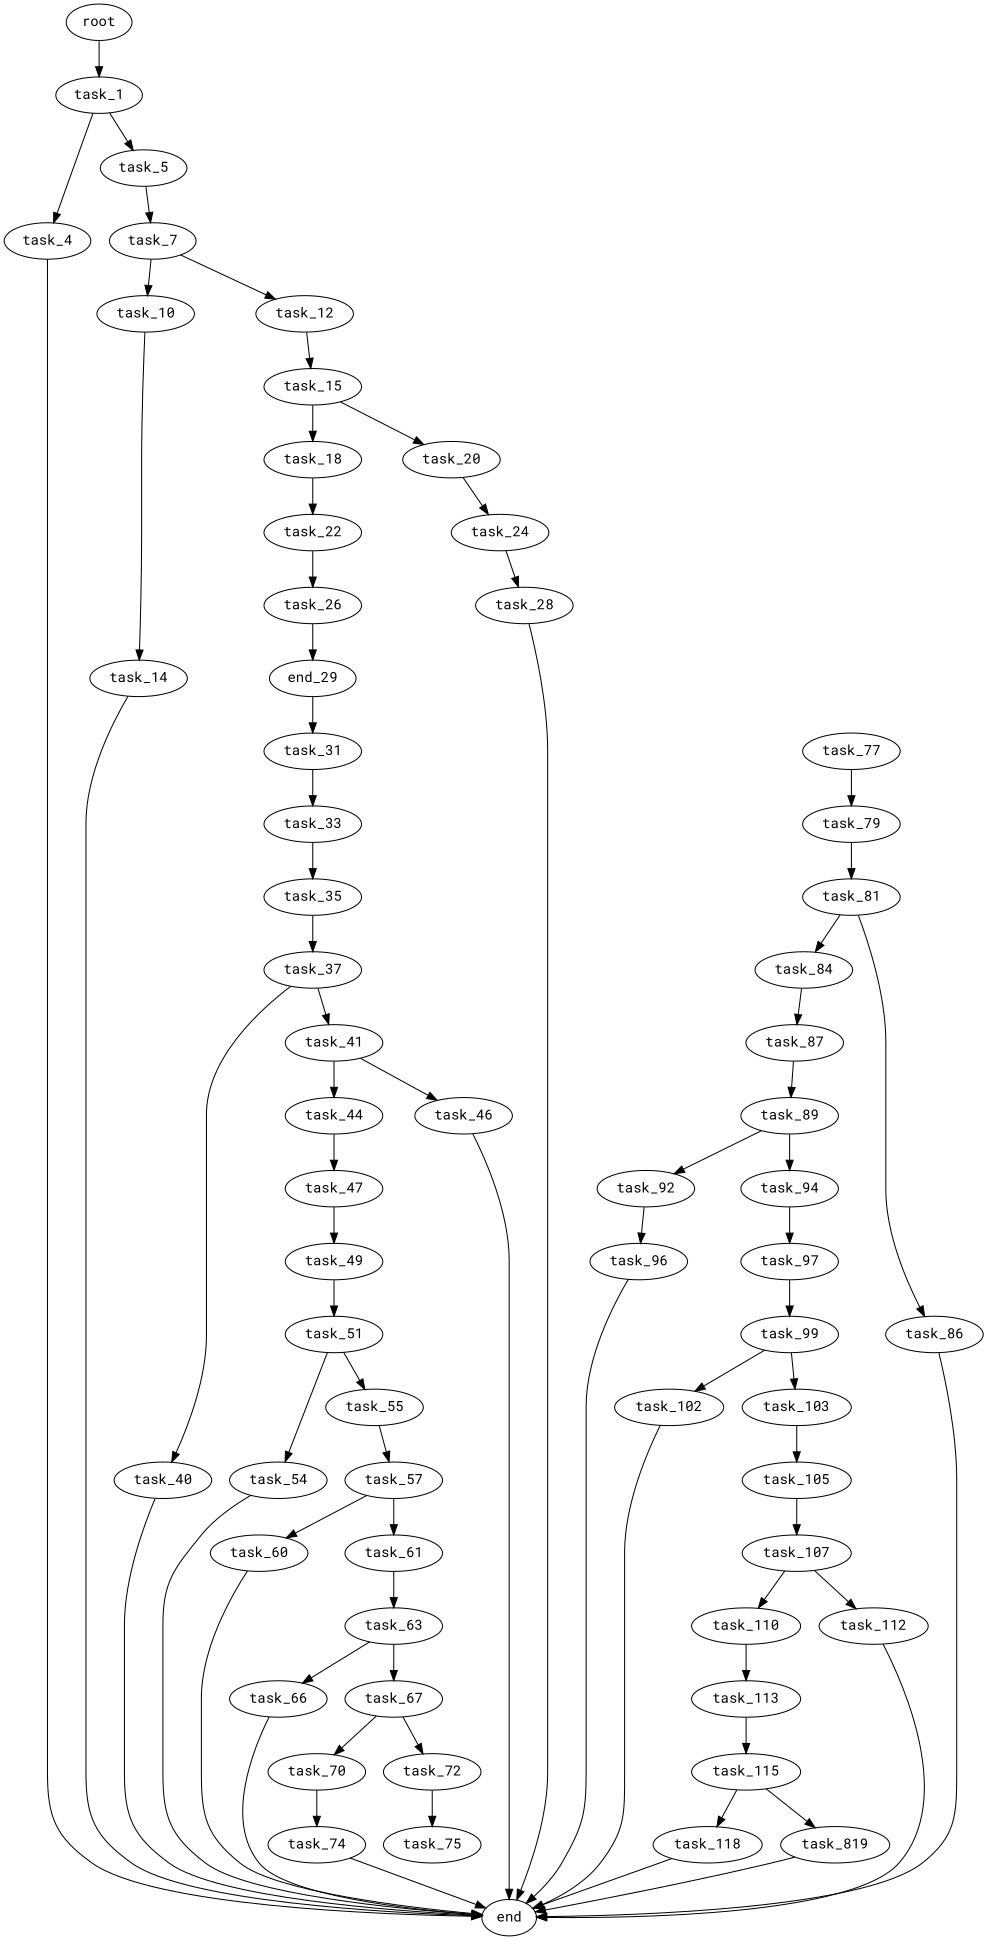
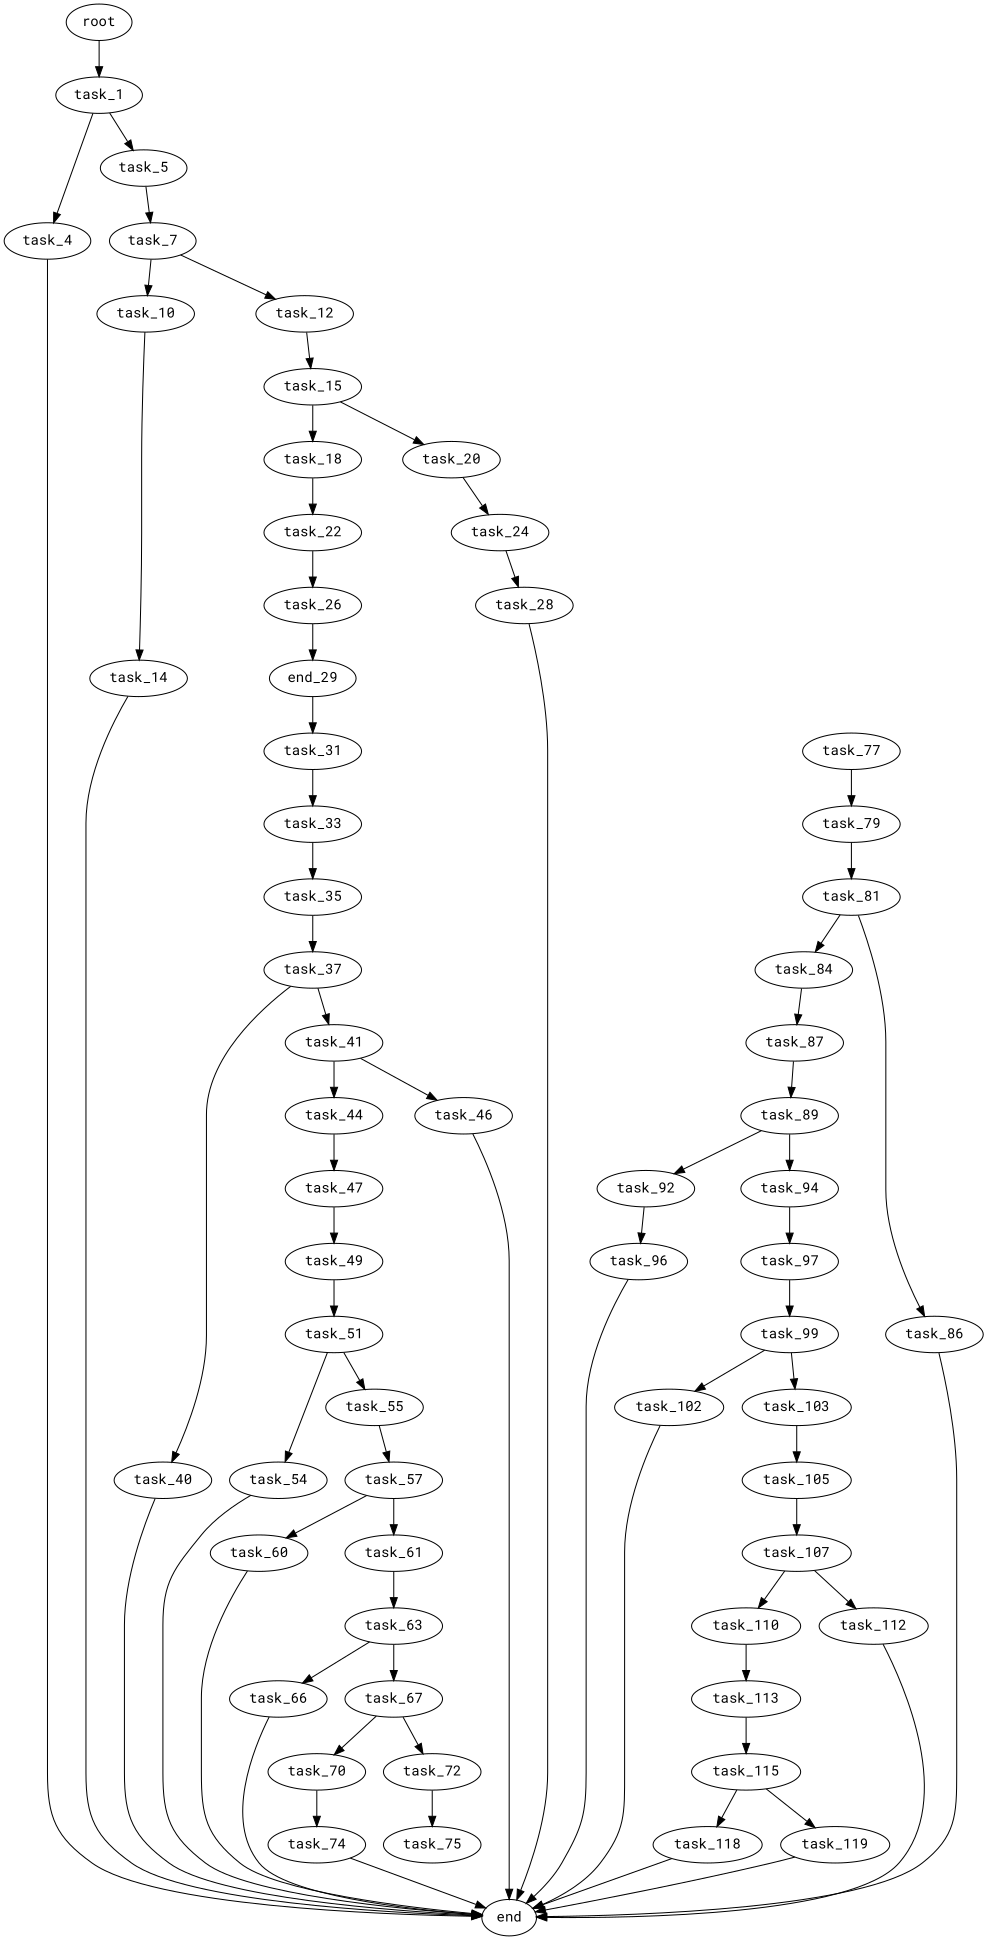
node "task_819": label "task_819" -> "task_119"
